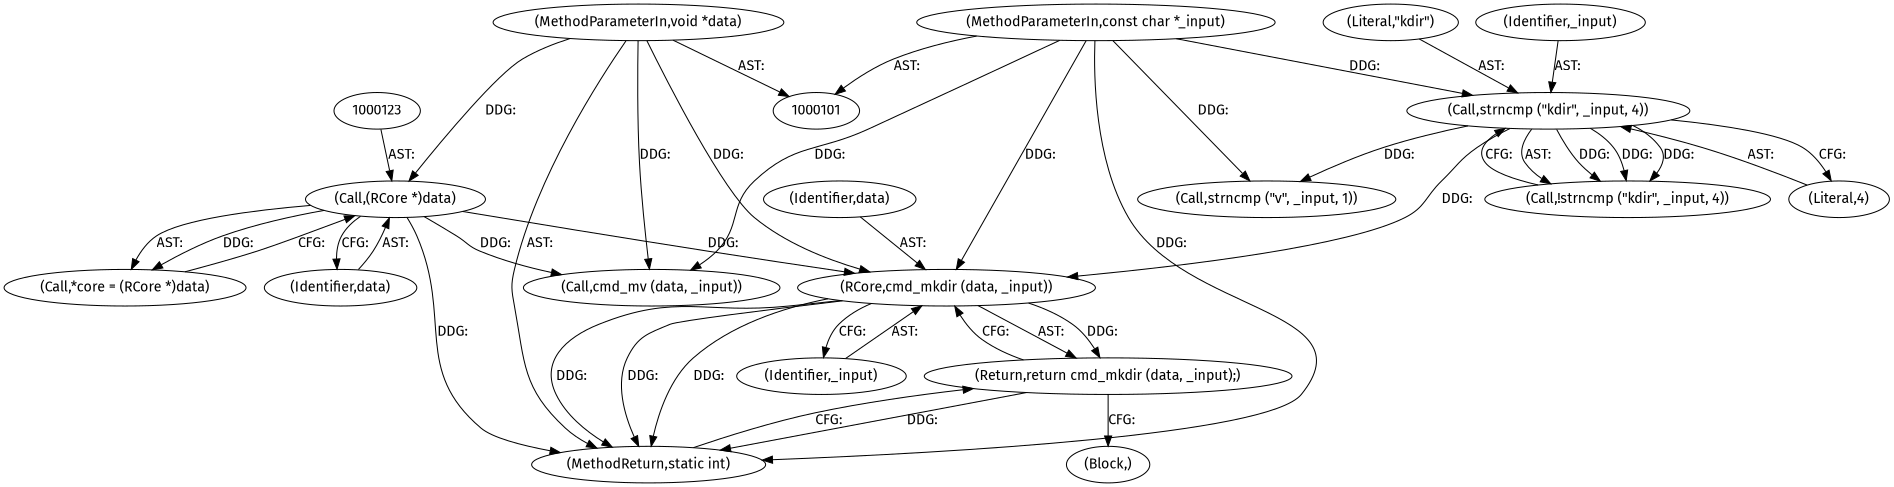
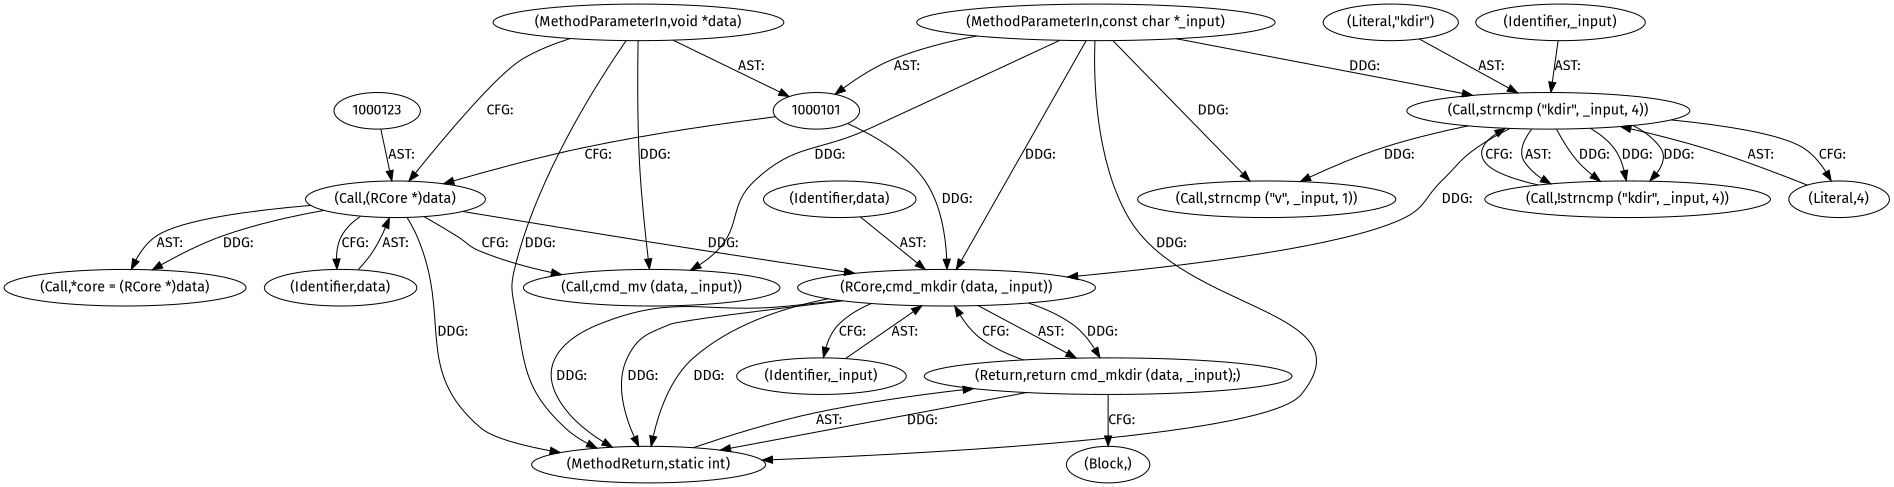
edge "(MethodParameterIn,void *data)" -> "(Call,(RCore *)data)": label "DDG: " -> "CFG: "
edge "(MethodParameterIn,void *data)" -> "(RCore,cmd_mkdir (data, _input))": now "1000101" -> "(RCore,cmd_mkdir (data, _input))"
edge "(Call,(RCore *)data)" -> "(Call,cmd_mv (data, _input))": label "DDG: " -> "CFG: "
edge "(MethodParameterIn,void *data)" -> "(MethodReturn,static int)": label "AST: " -> "DDG: "
edge "(Call,*core = (RCore *)data)" -> "(Call,(RCore *)data)": now "1000101" -> "(Call,(RCore *)data)"
edge "(MethodReturn,static int)" -> "(Return,return cmd_mkdir (data, _input);)": label "CFG: " -> "AST: "
